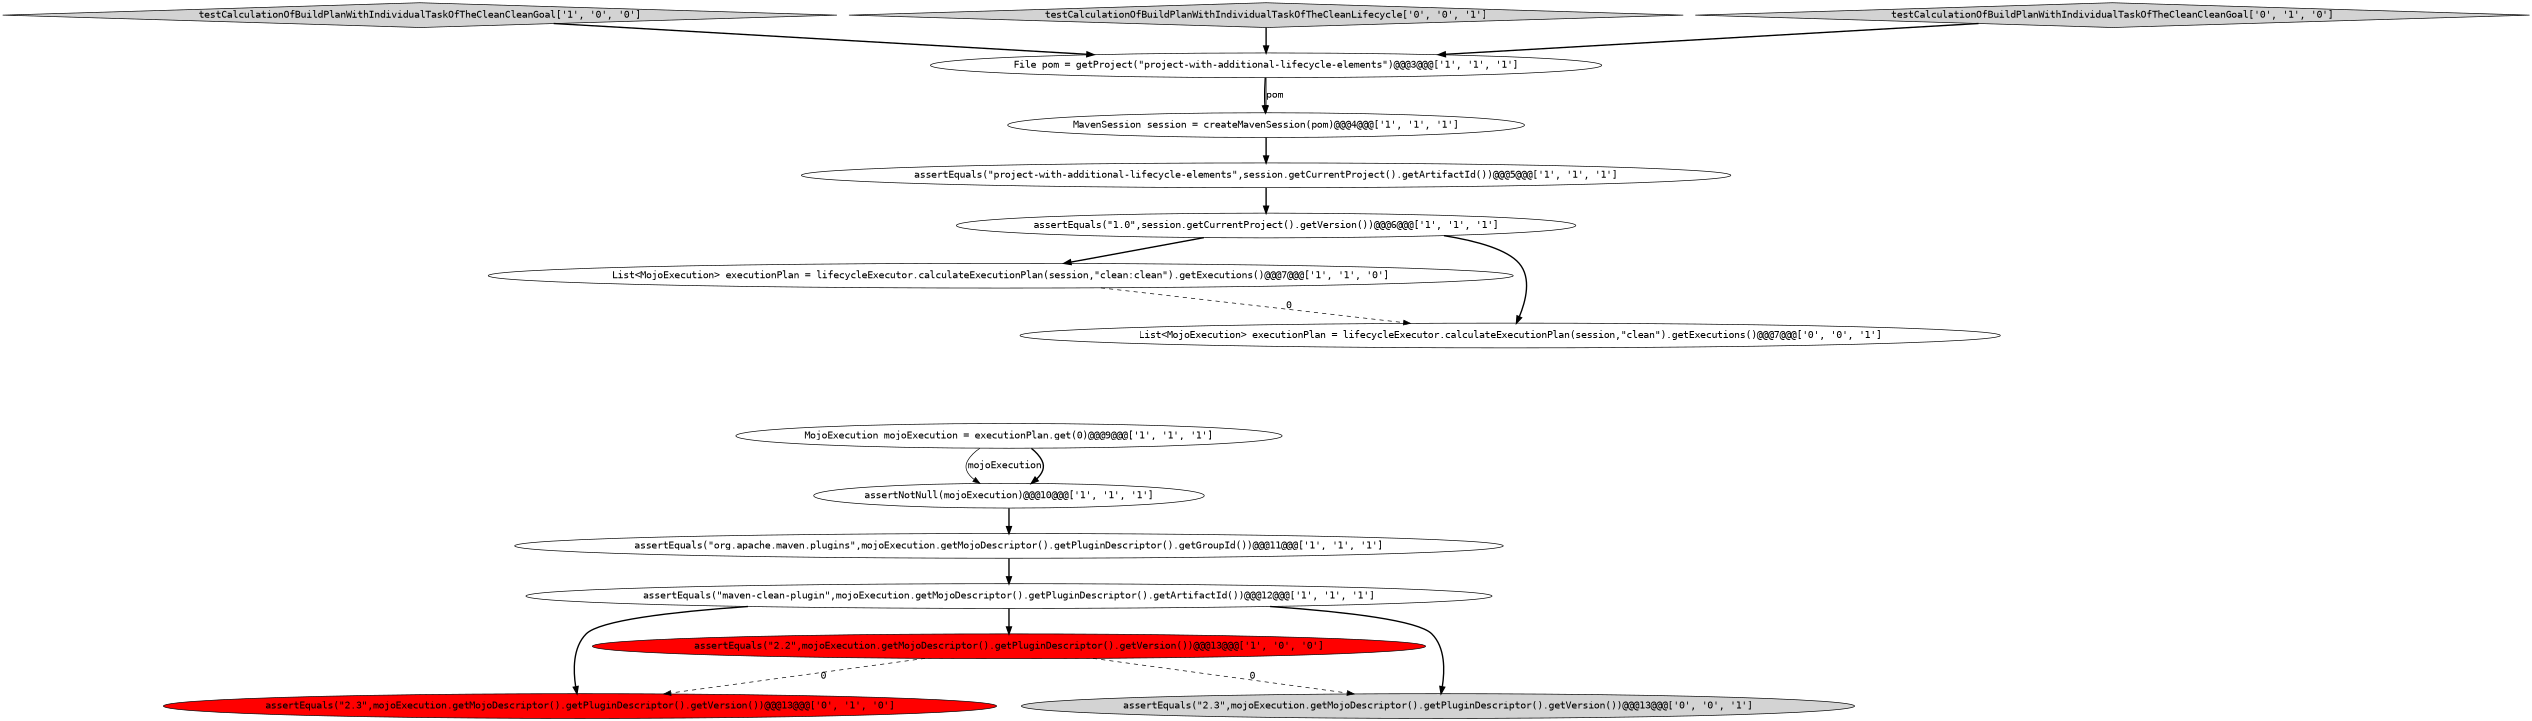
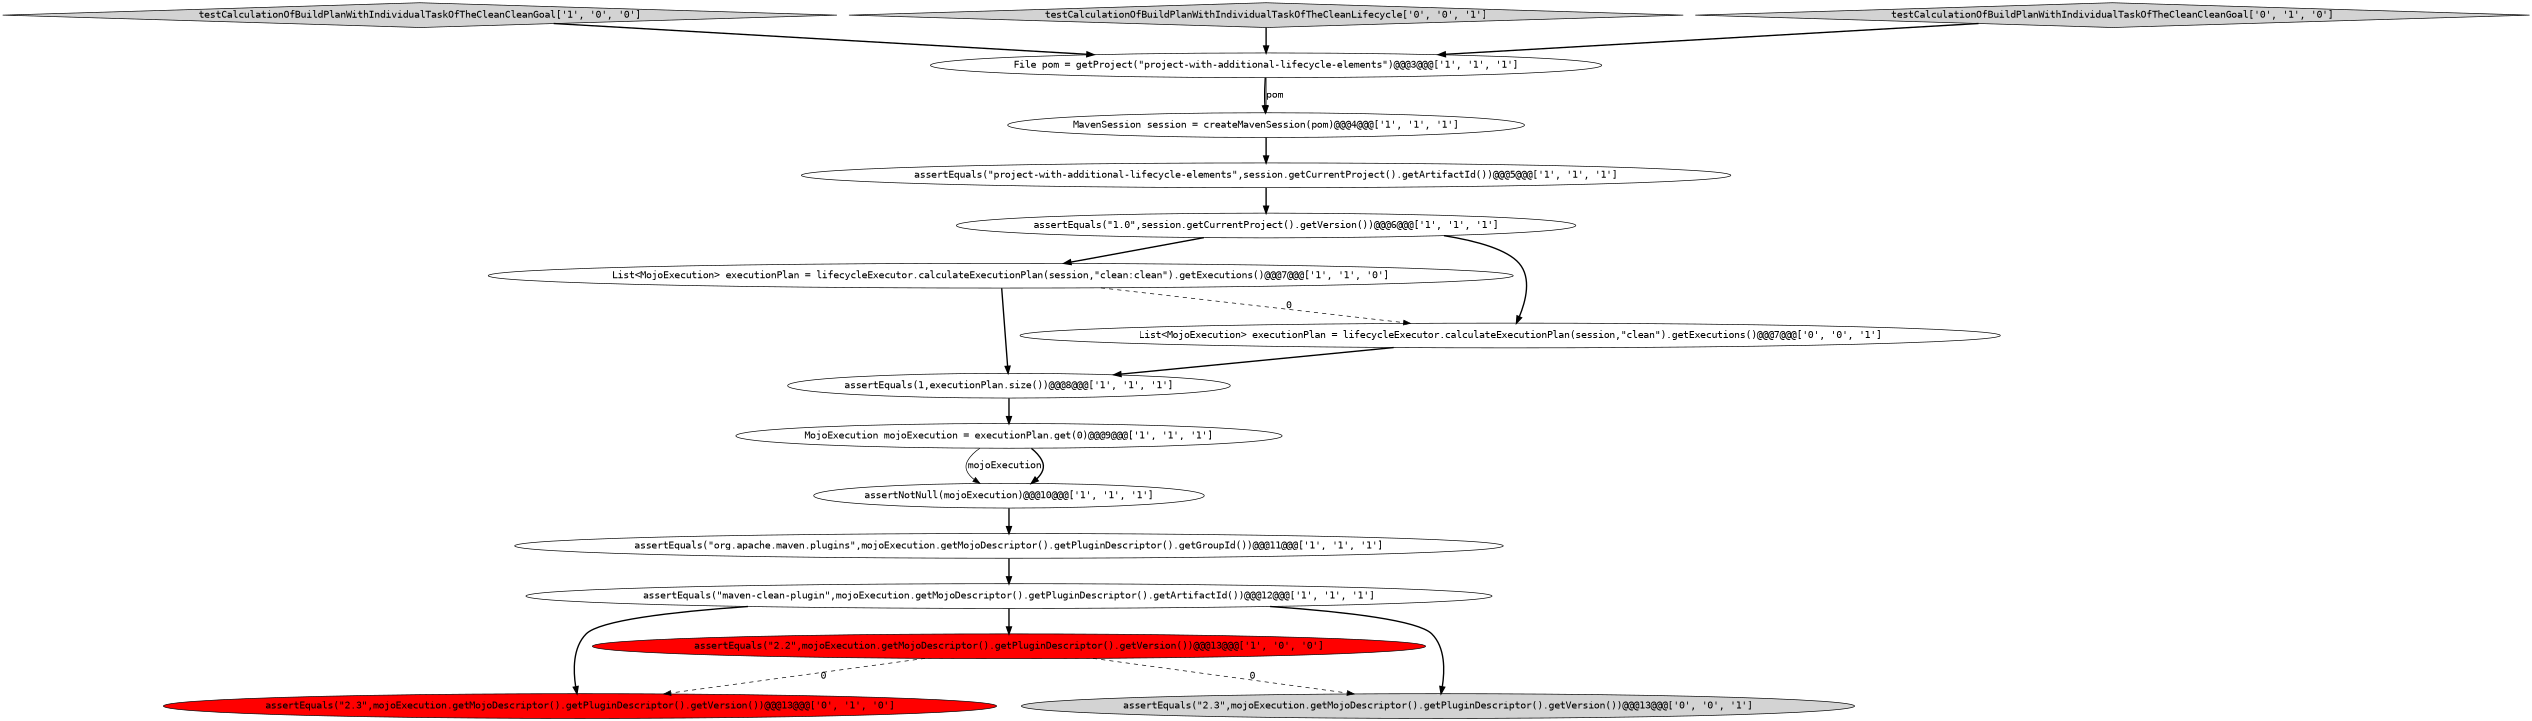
node "assertEquals(1,executionPlan.size())@@@8@@@['1', '1', '1']": added
